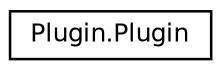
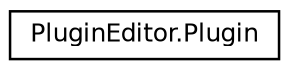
node "Plugin.Plugin": label "Plugin.Plugin" -> "PluginEditor.Plugin"
